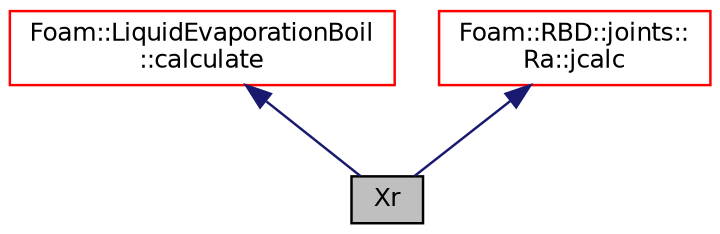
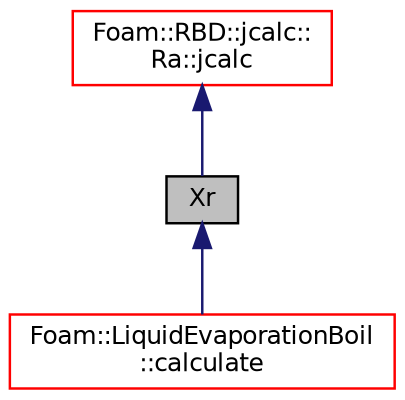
node "Foam::RBD::joints:: Ra::jcalc": label "Foam::RBD::joints:: Ra::jcalc" -> "Foam::RBD::jcalc:: Ra::jcalc"
edge "Xr" -> "Foam::LiquidEvaporationBoil ::calculate": reversed
